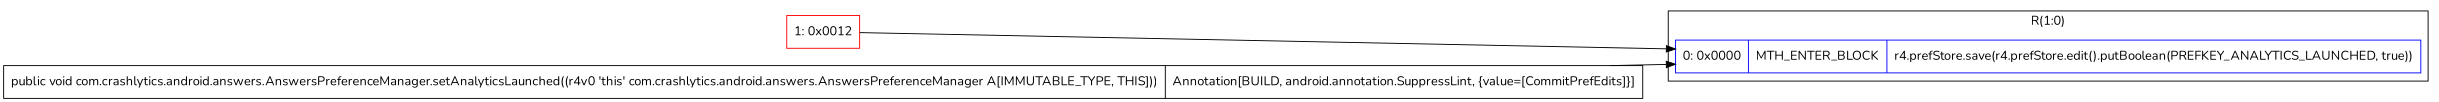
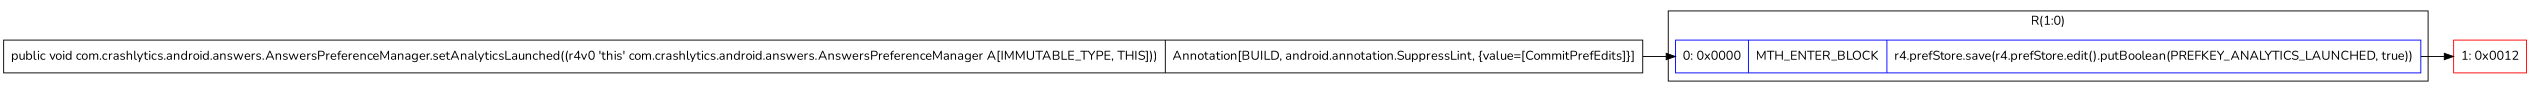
edge "1: 0x0012" -> "0: 0x0000": reversed
